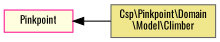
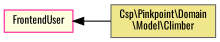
node "Pinkpoint": label "Pinkpoint" -> "FrontendUser"
